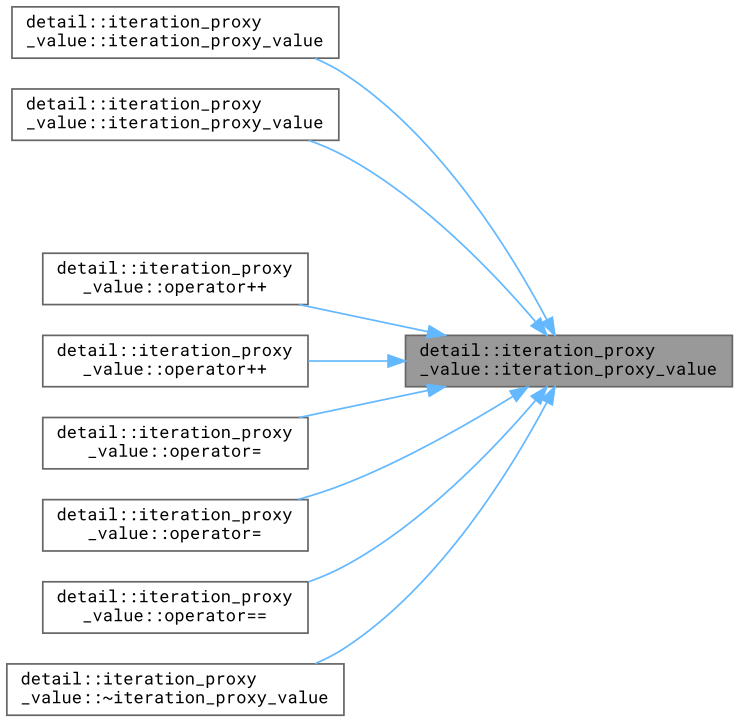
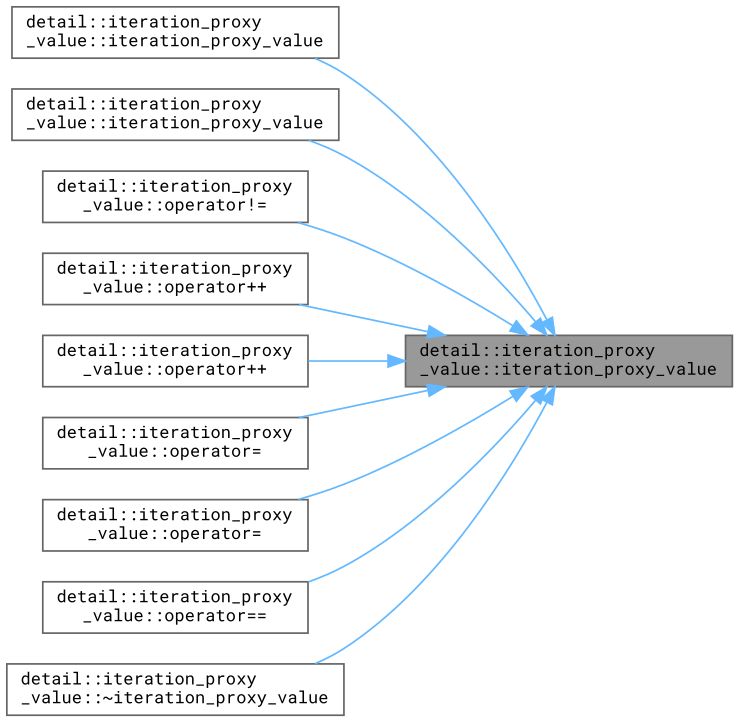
node "detail::iteration_proxy _value::operator!=": added
